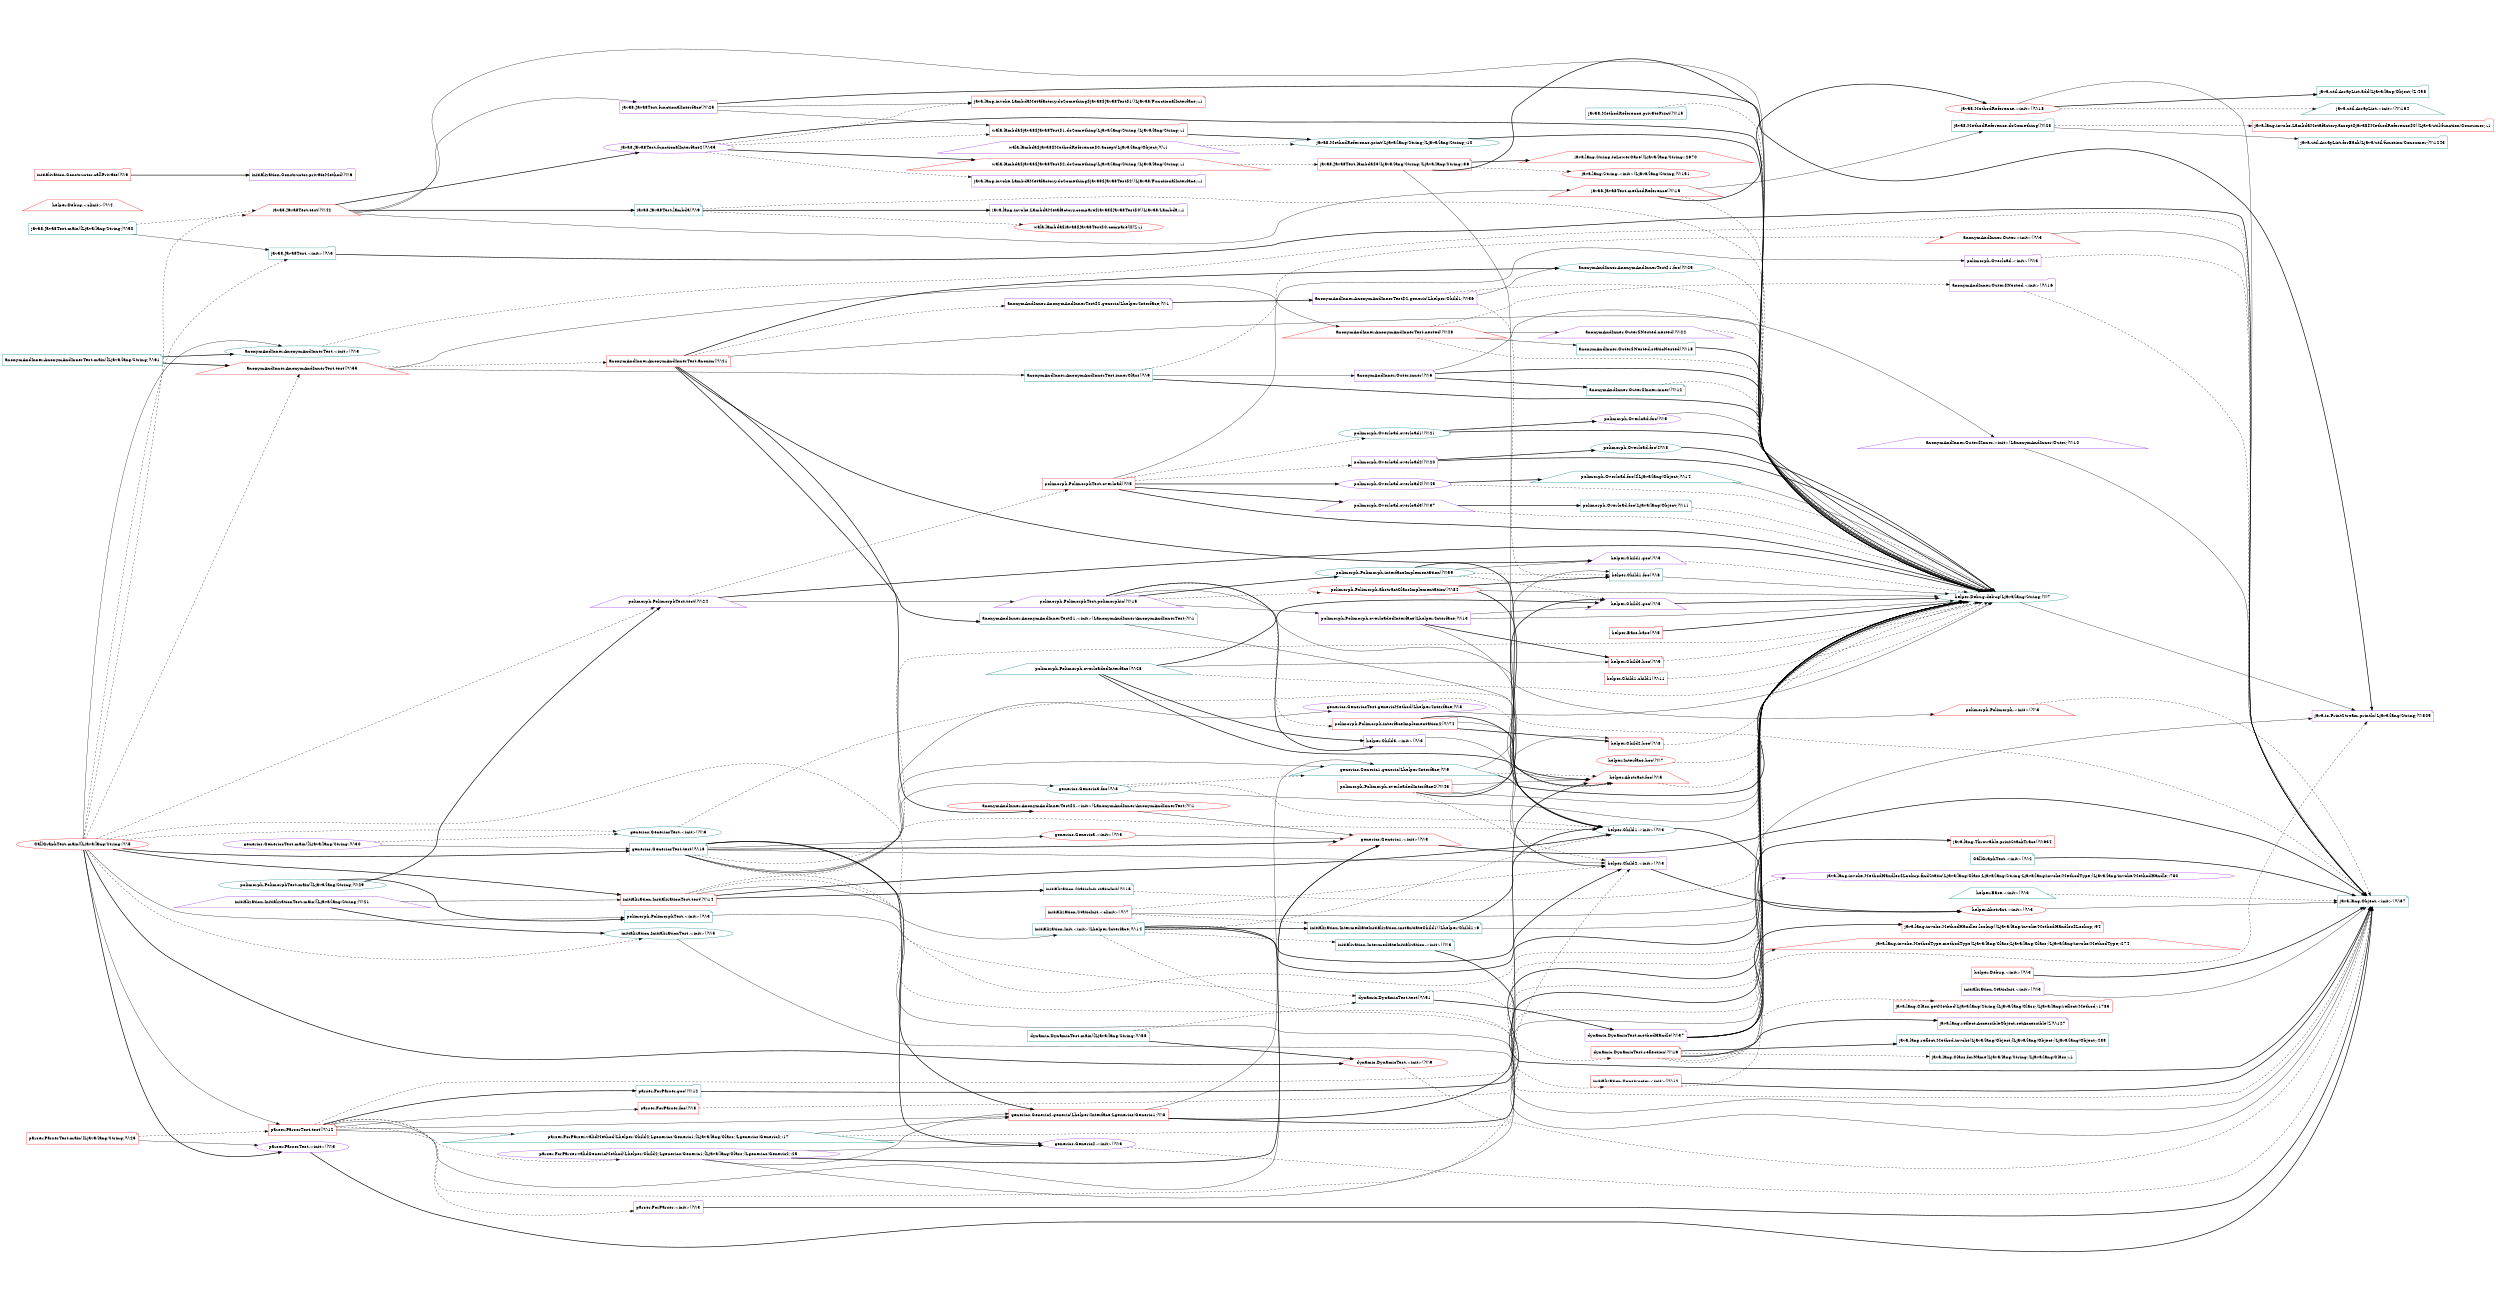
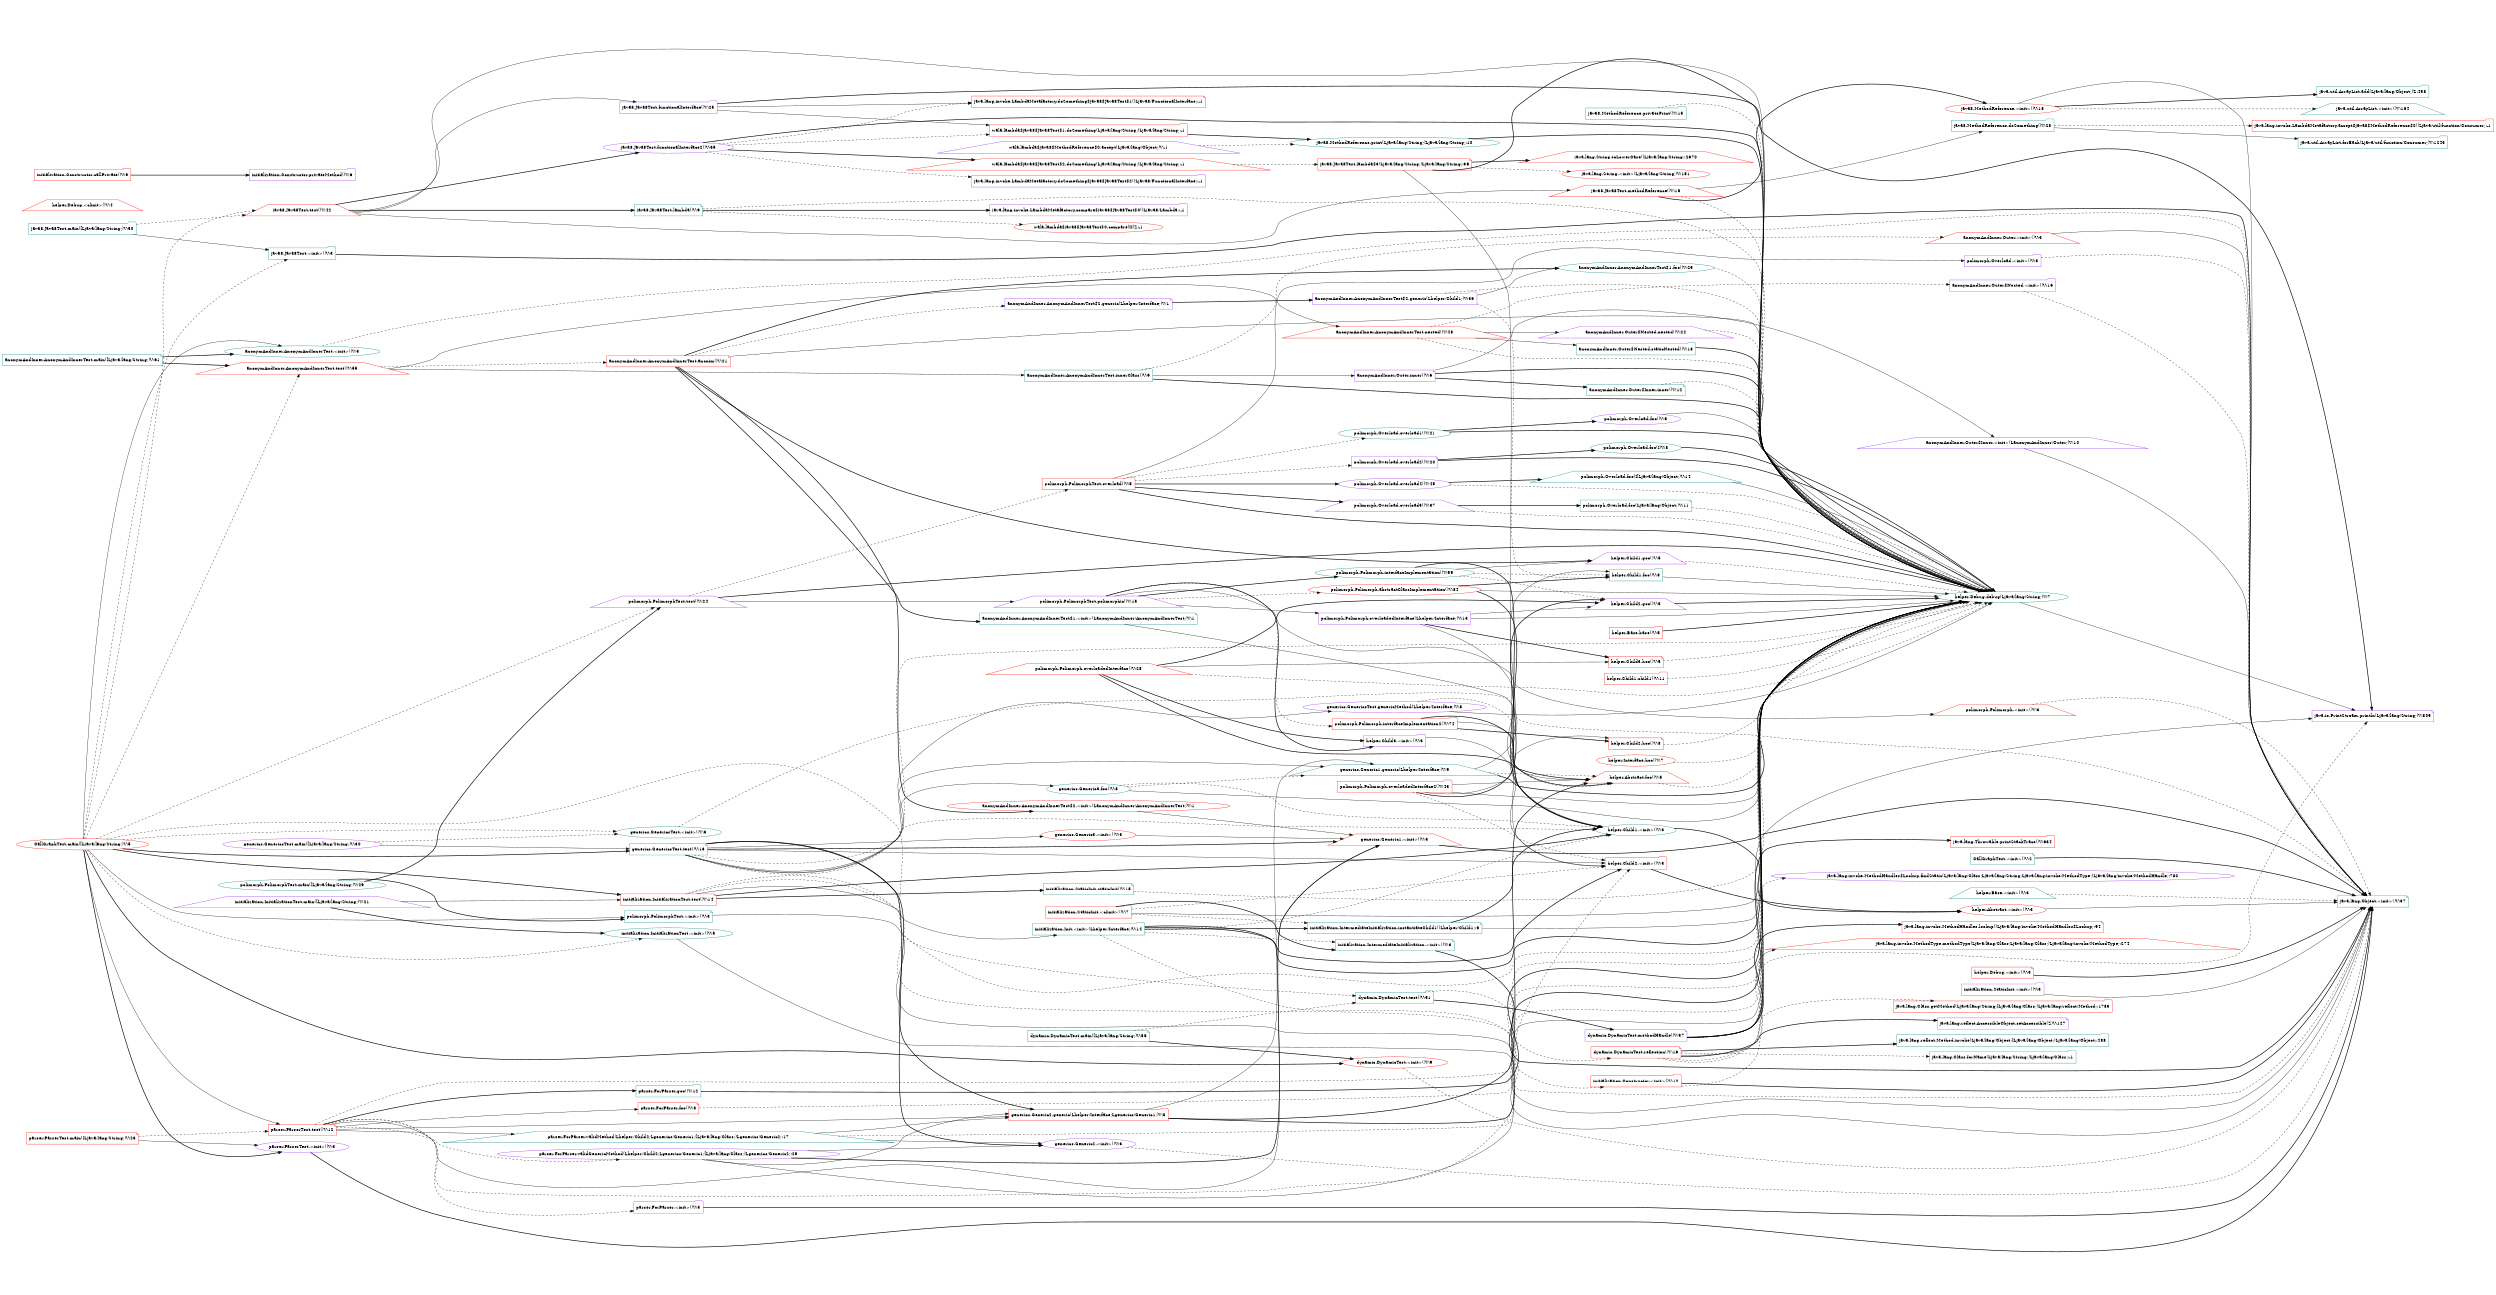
node "polimorph.Polimorph.overloadedInterface()V:28": color teal -> red
node "helper.Child2.<init>()V:3": color purple -> red
edge "initialization.StaticInit.<clinit>()V:7" -> "initialization.IntermediateInitialization.<init>()V:3": added
